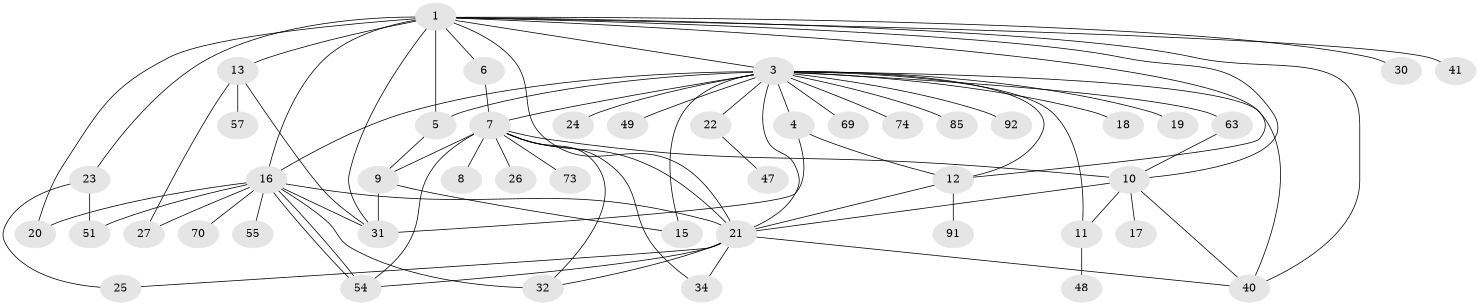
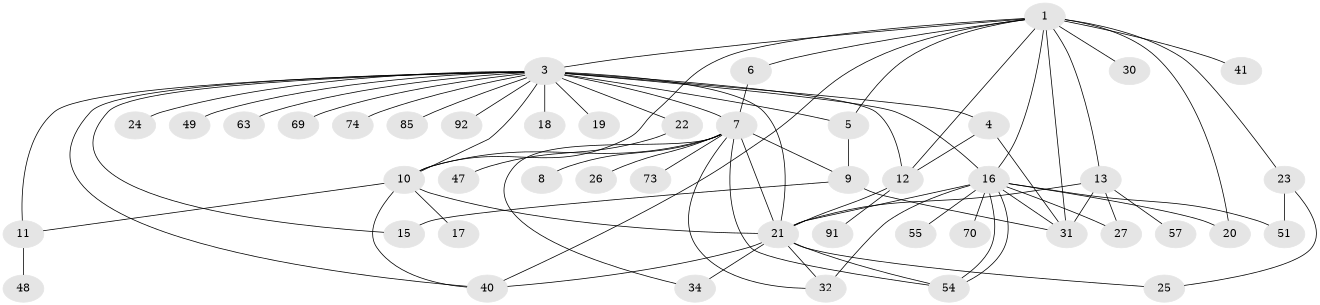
edge "1" -- "21": now "13" -- "21"
edge "63" -- "10": now "3" -- "10"
